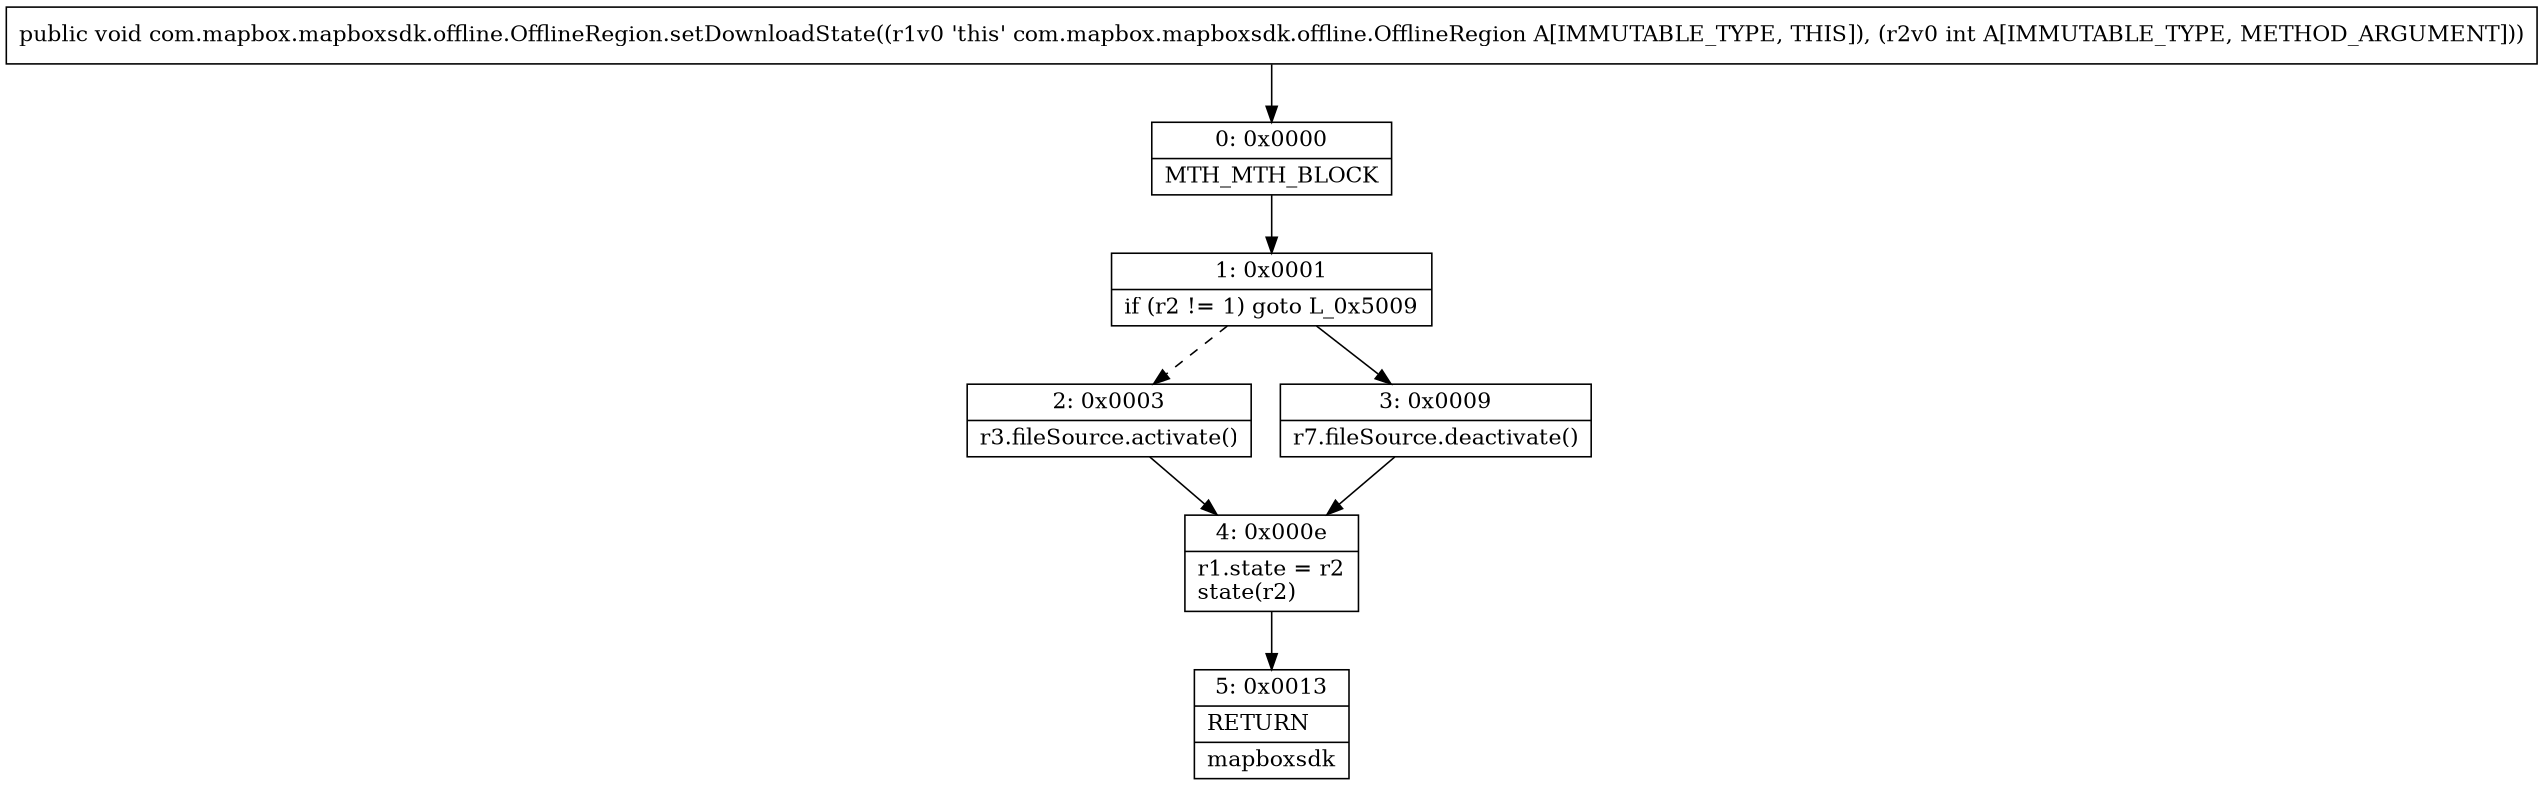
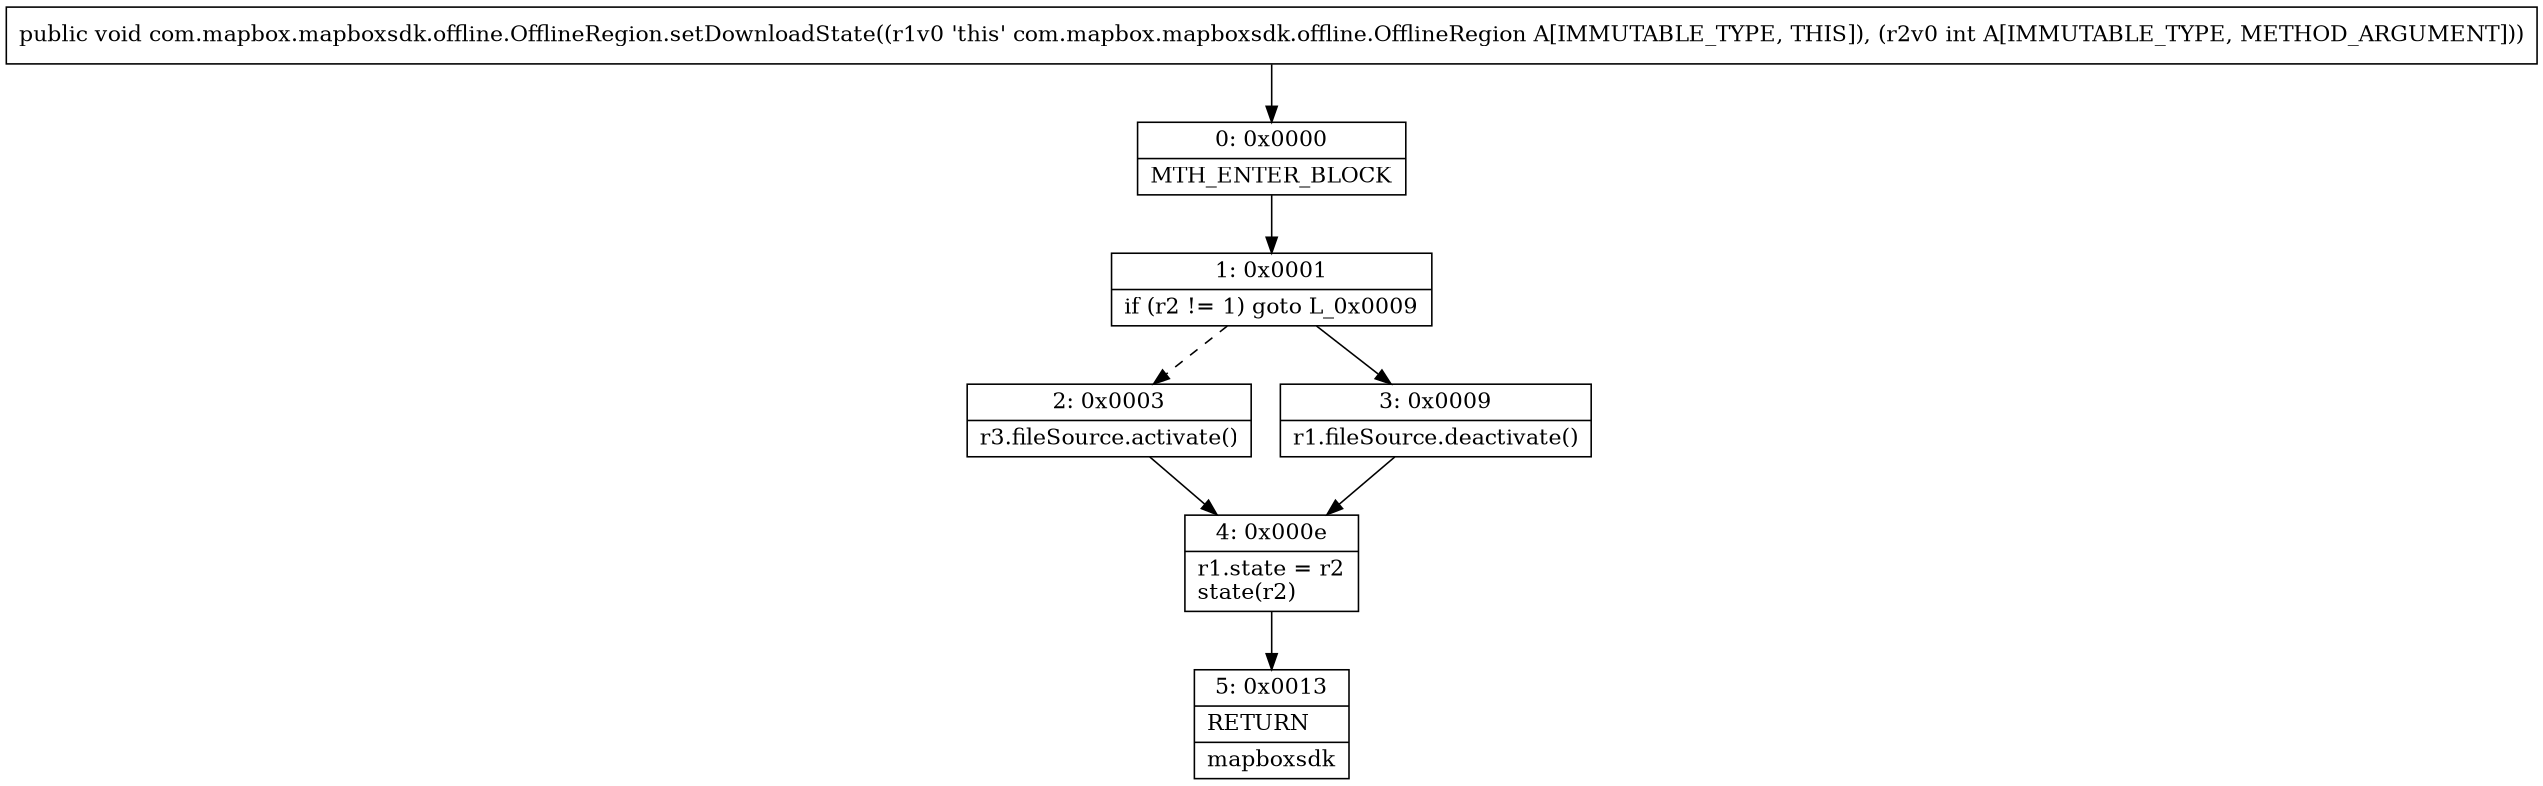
node "0: 0x0000": text "MTH_MTH_BLOCK" -> "MTH_ENTER_BLOCK"
node "1: 0x0001": text "if (r2 != 1) goto L_0x5009" -> "if (r2 != 1) goto L_0x0009"
node "3: 0x0009": text "r7.fileSource.deactivate()" -> "r1.fileSource.deactivate()"
